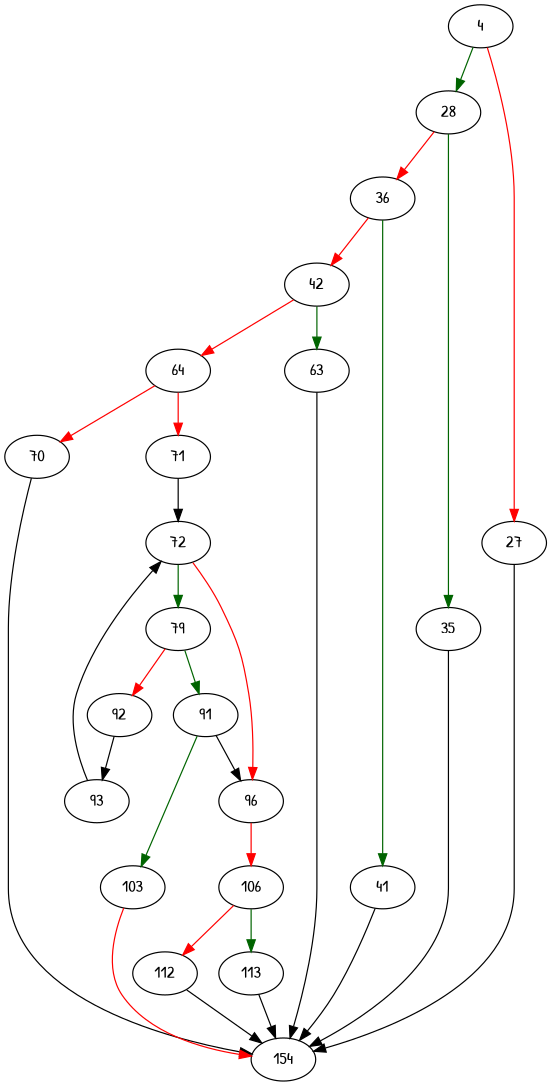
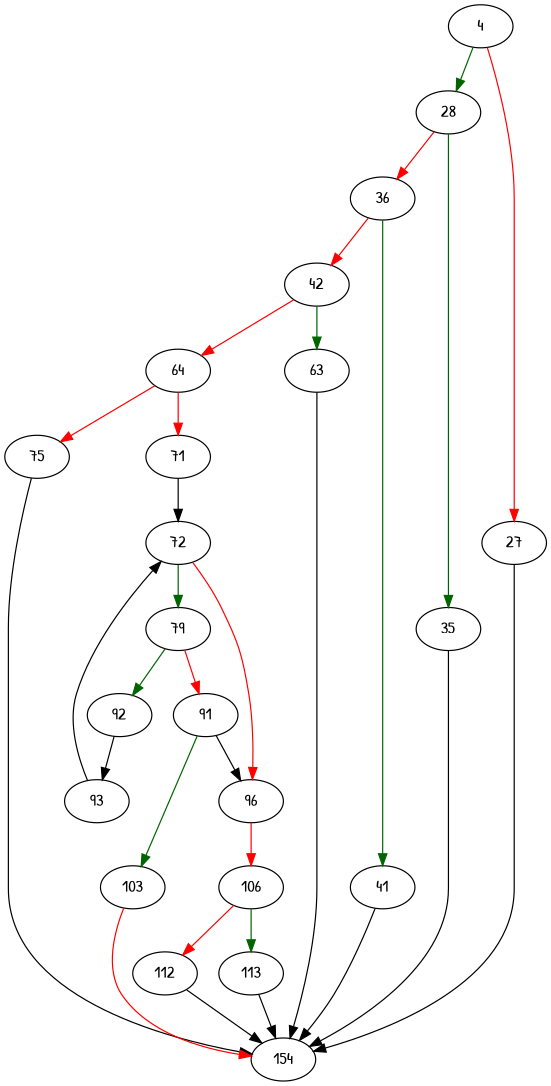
node "70": label "70" -> "75"
edge "79" -> "91": color darkgreen -> red
edge "79" -> "92": color red -> darkgreen
